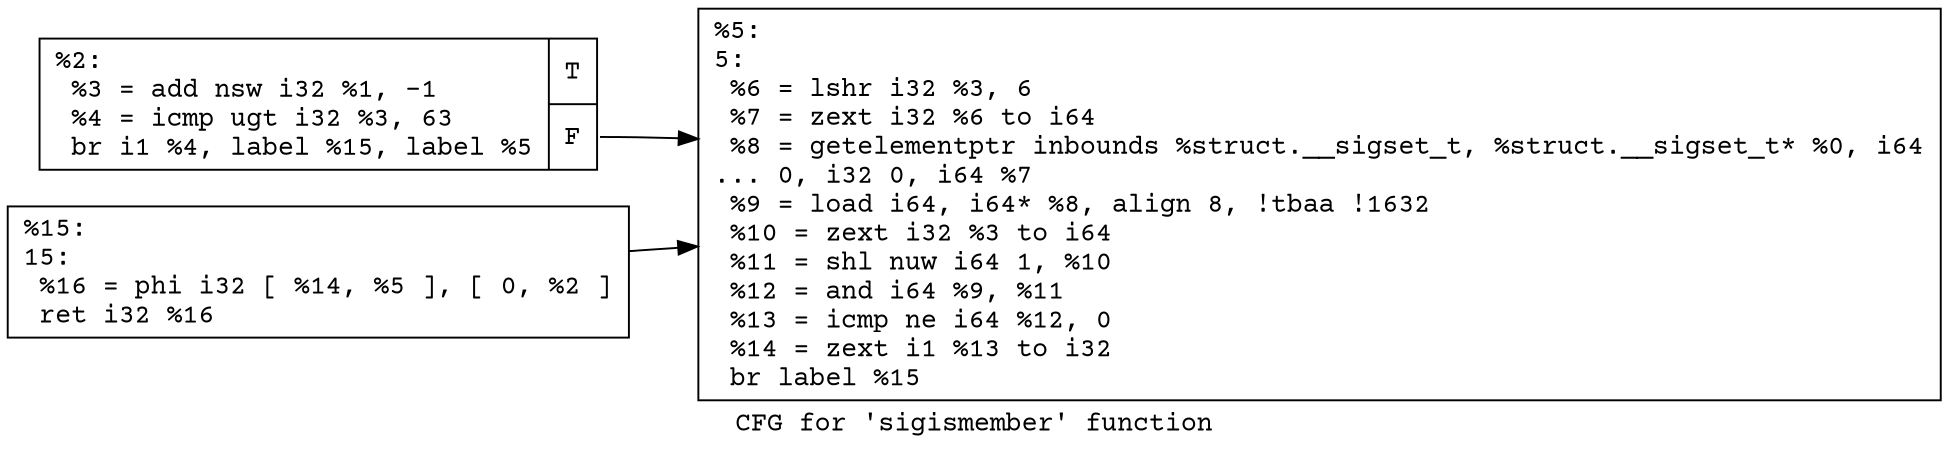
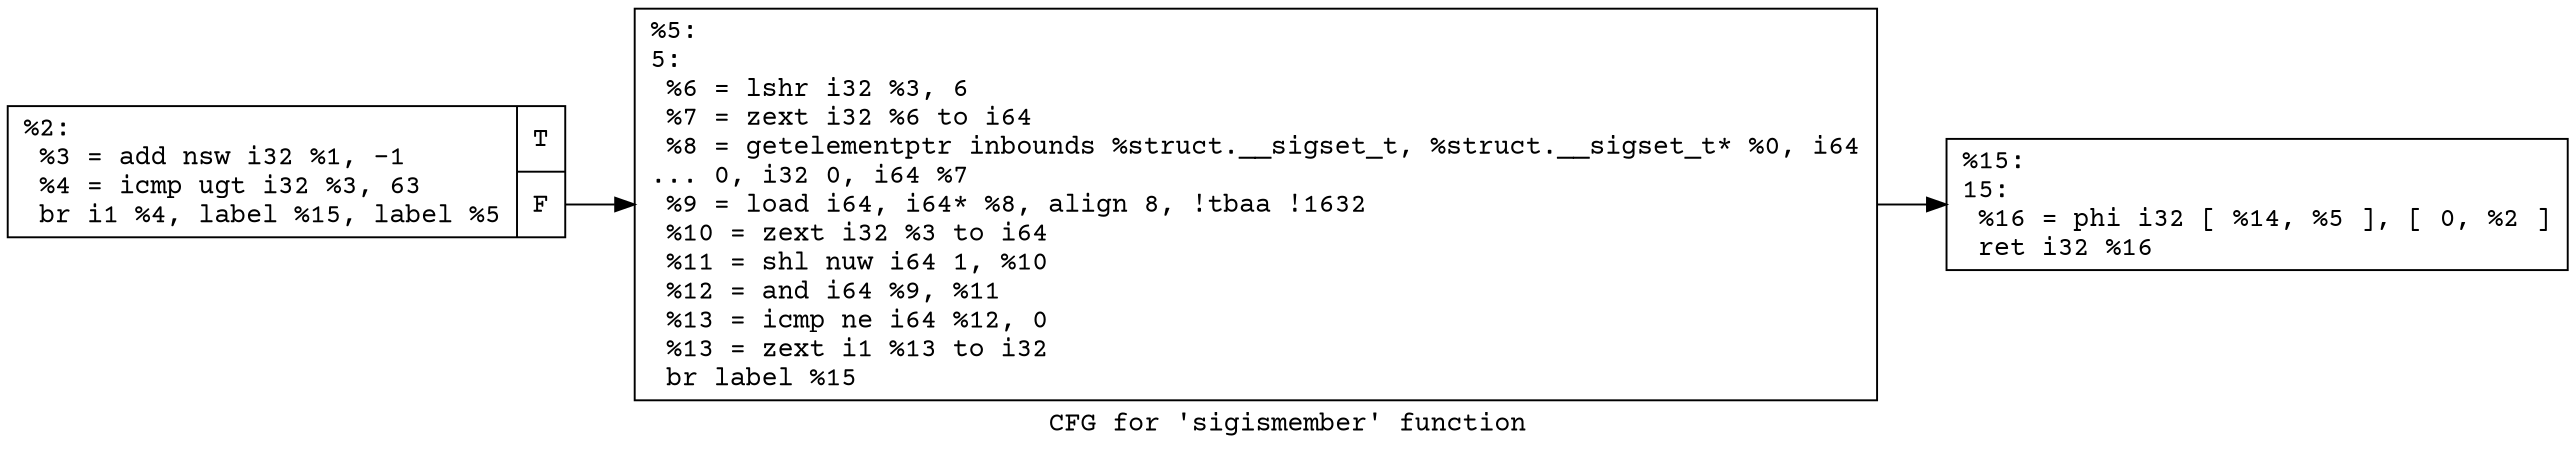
edge "%15:" -> "%5:": reversed
node "%5:": text "%14 = zext i1 %13 to i32" -> "%13 = zext i1 %13 to i32"
